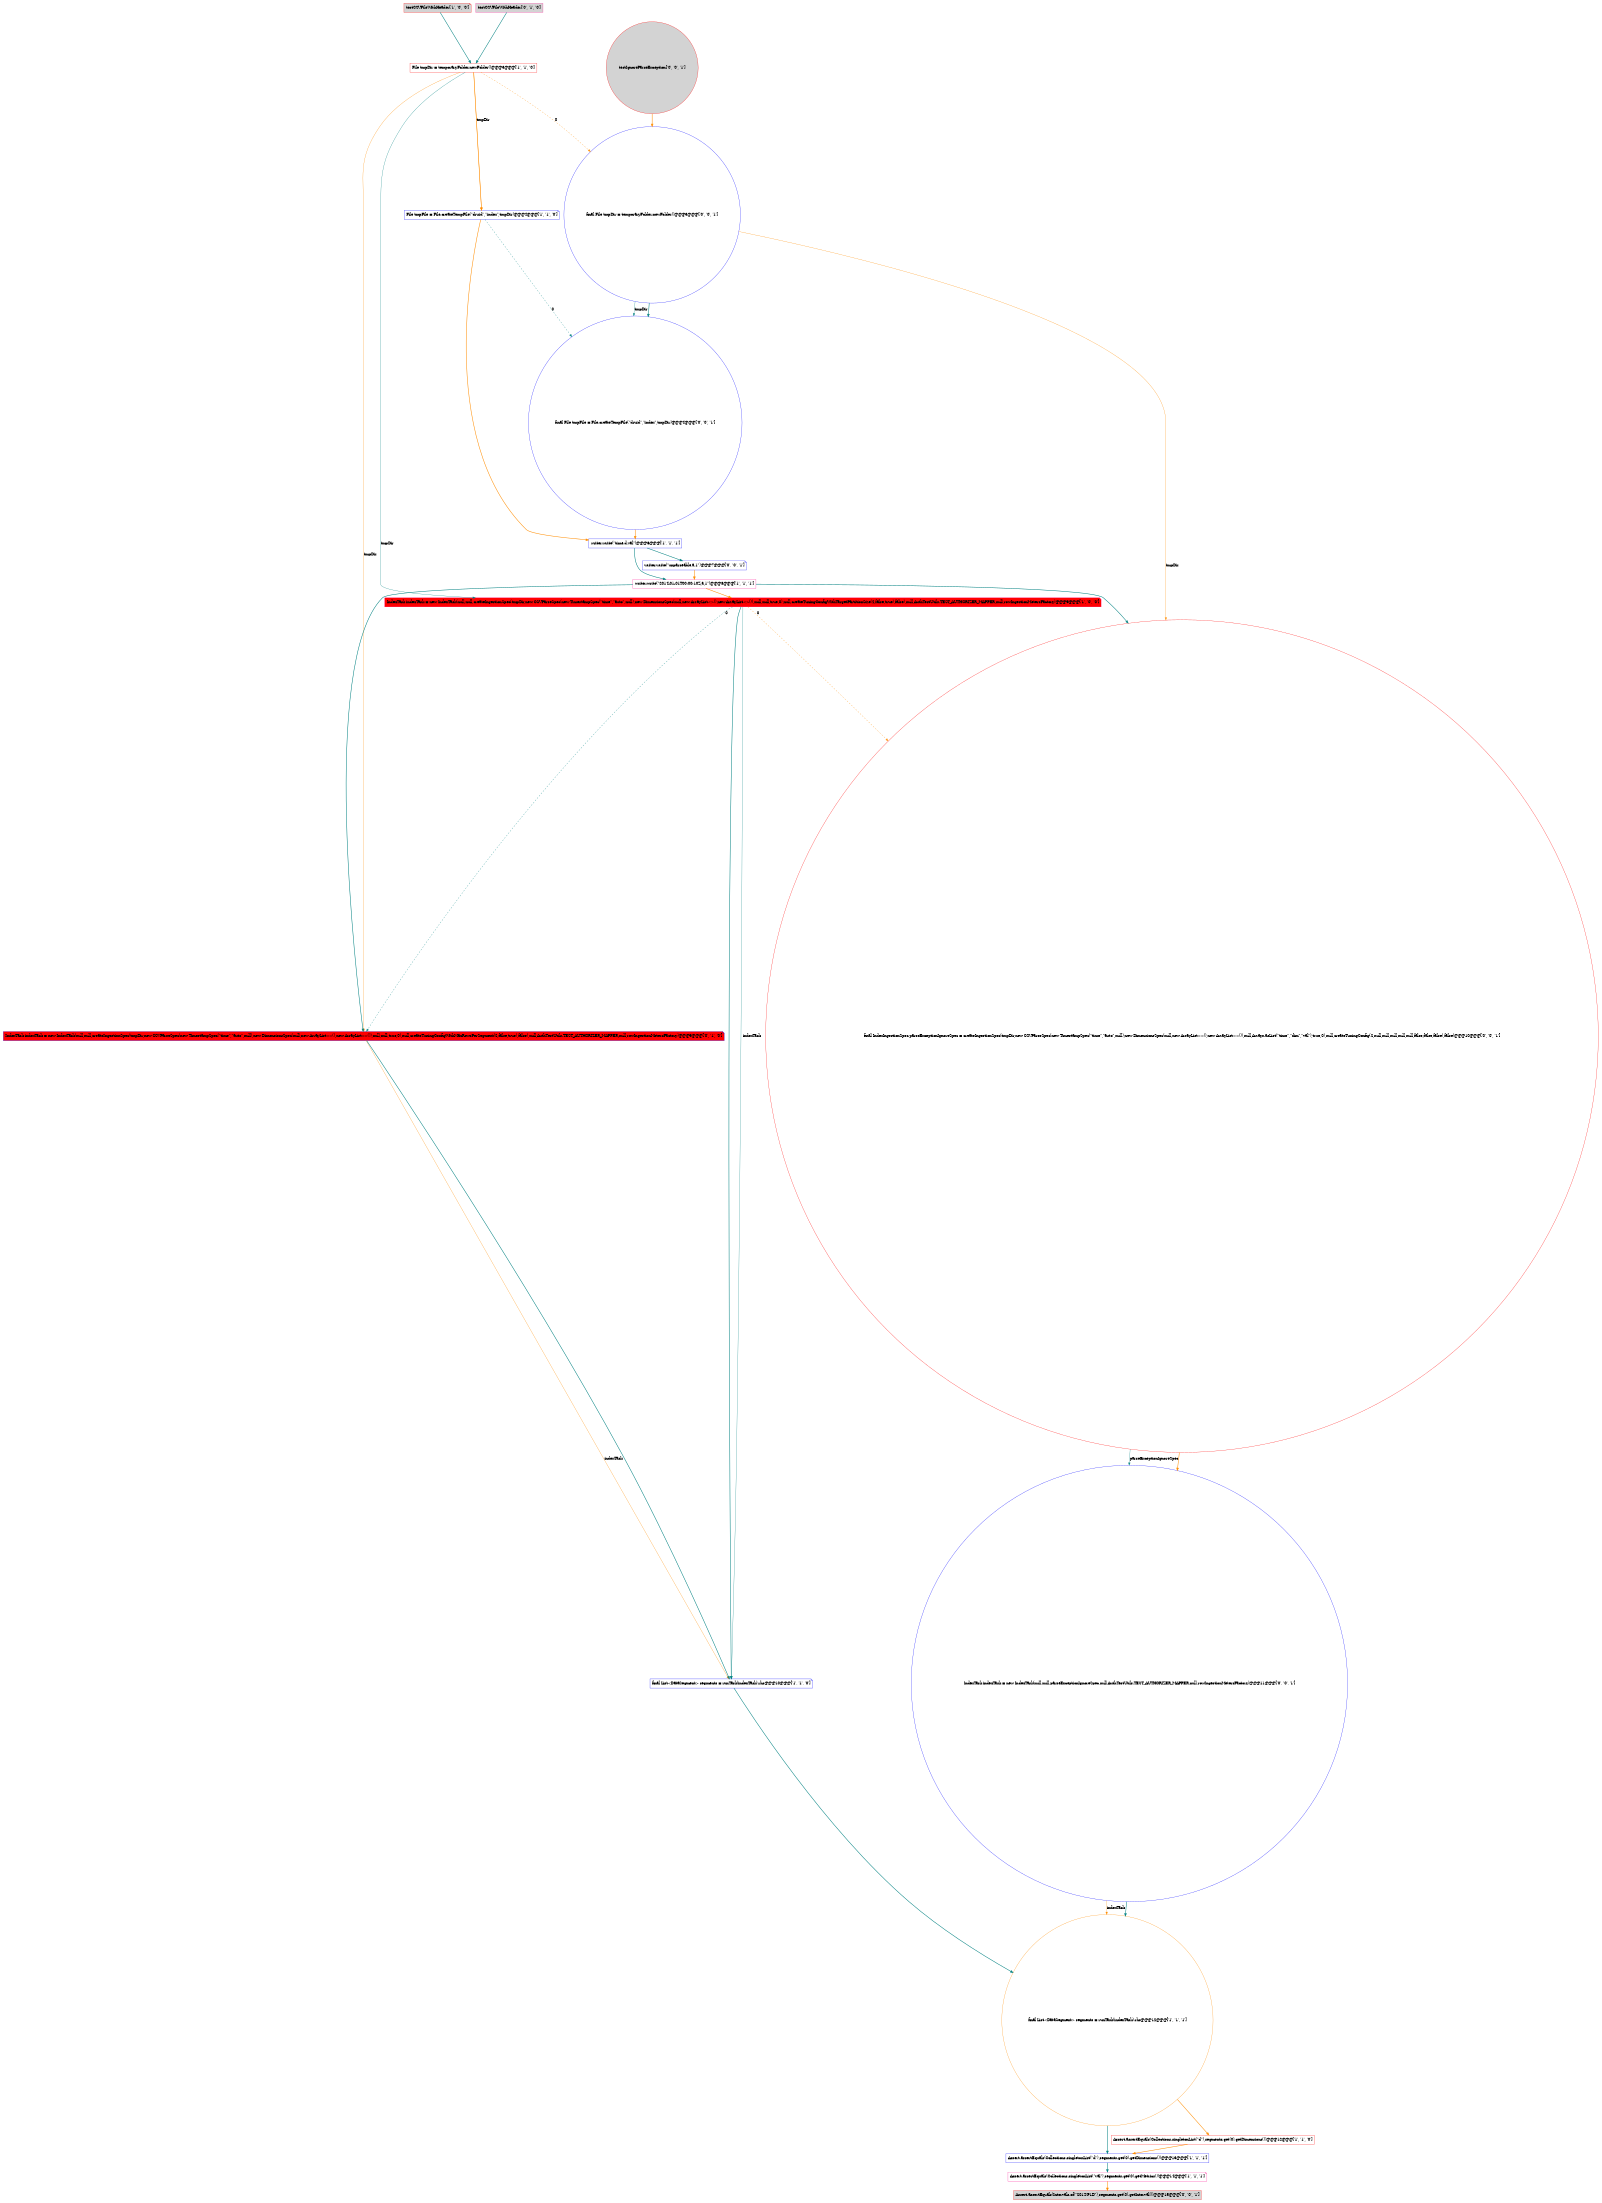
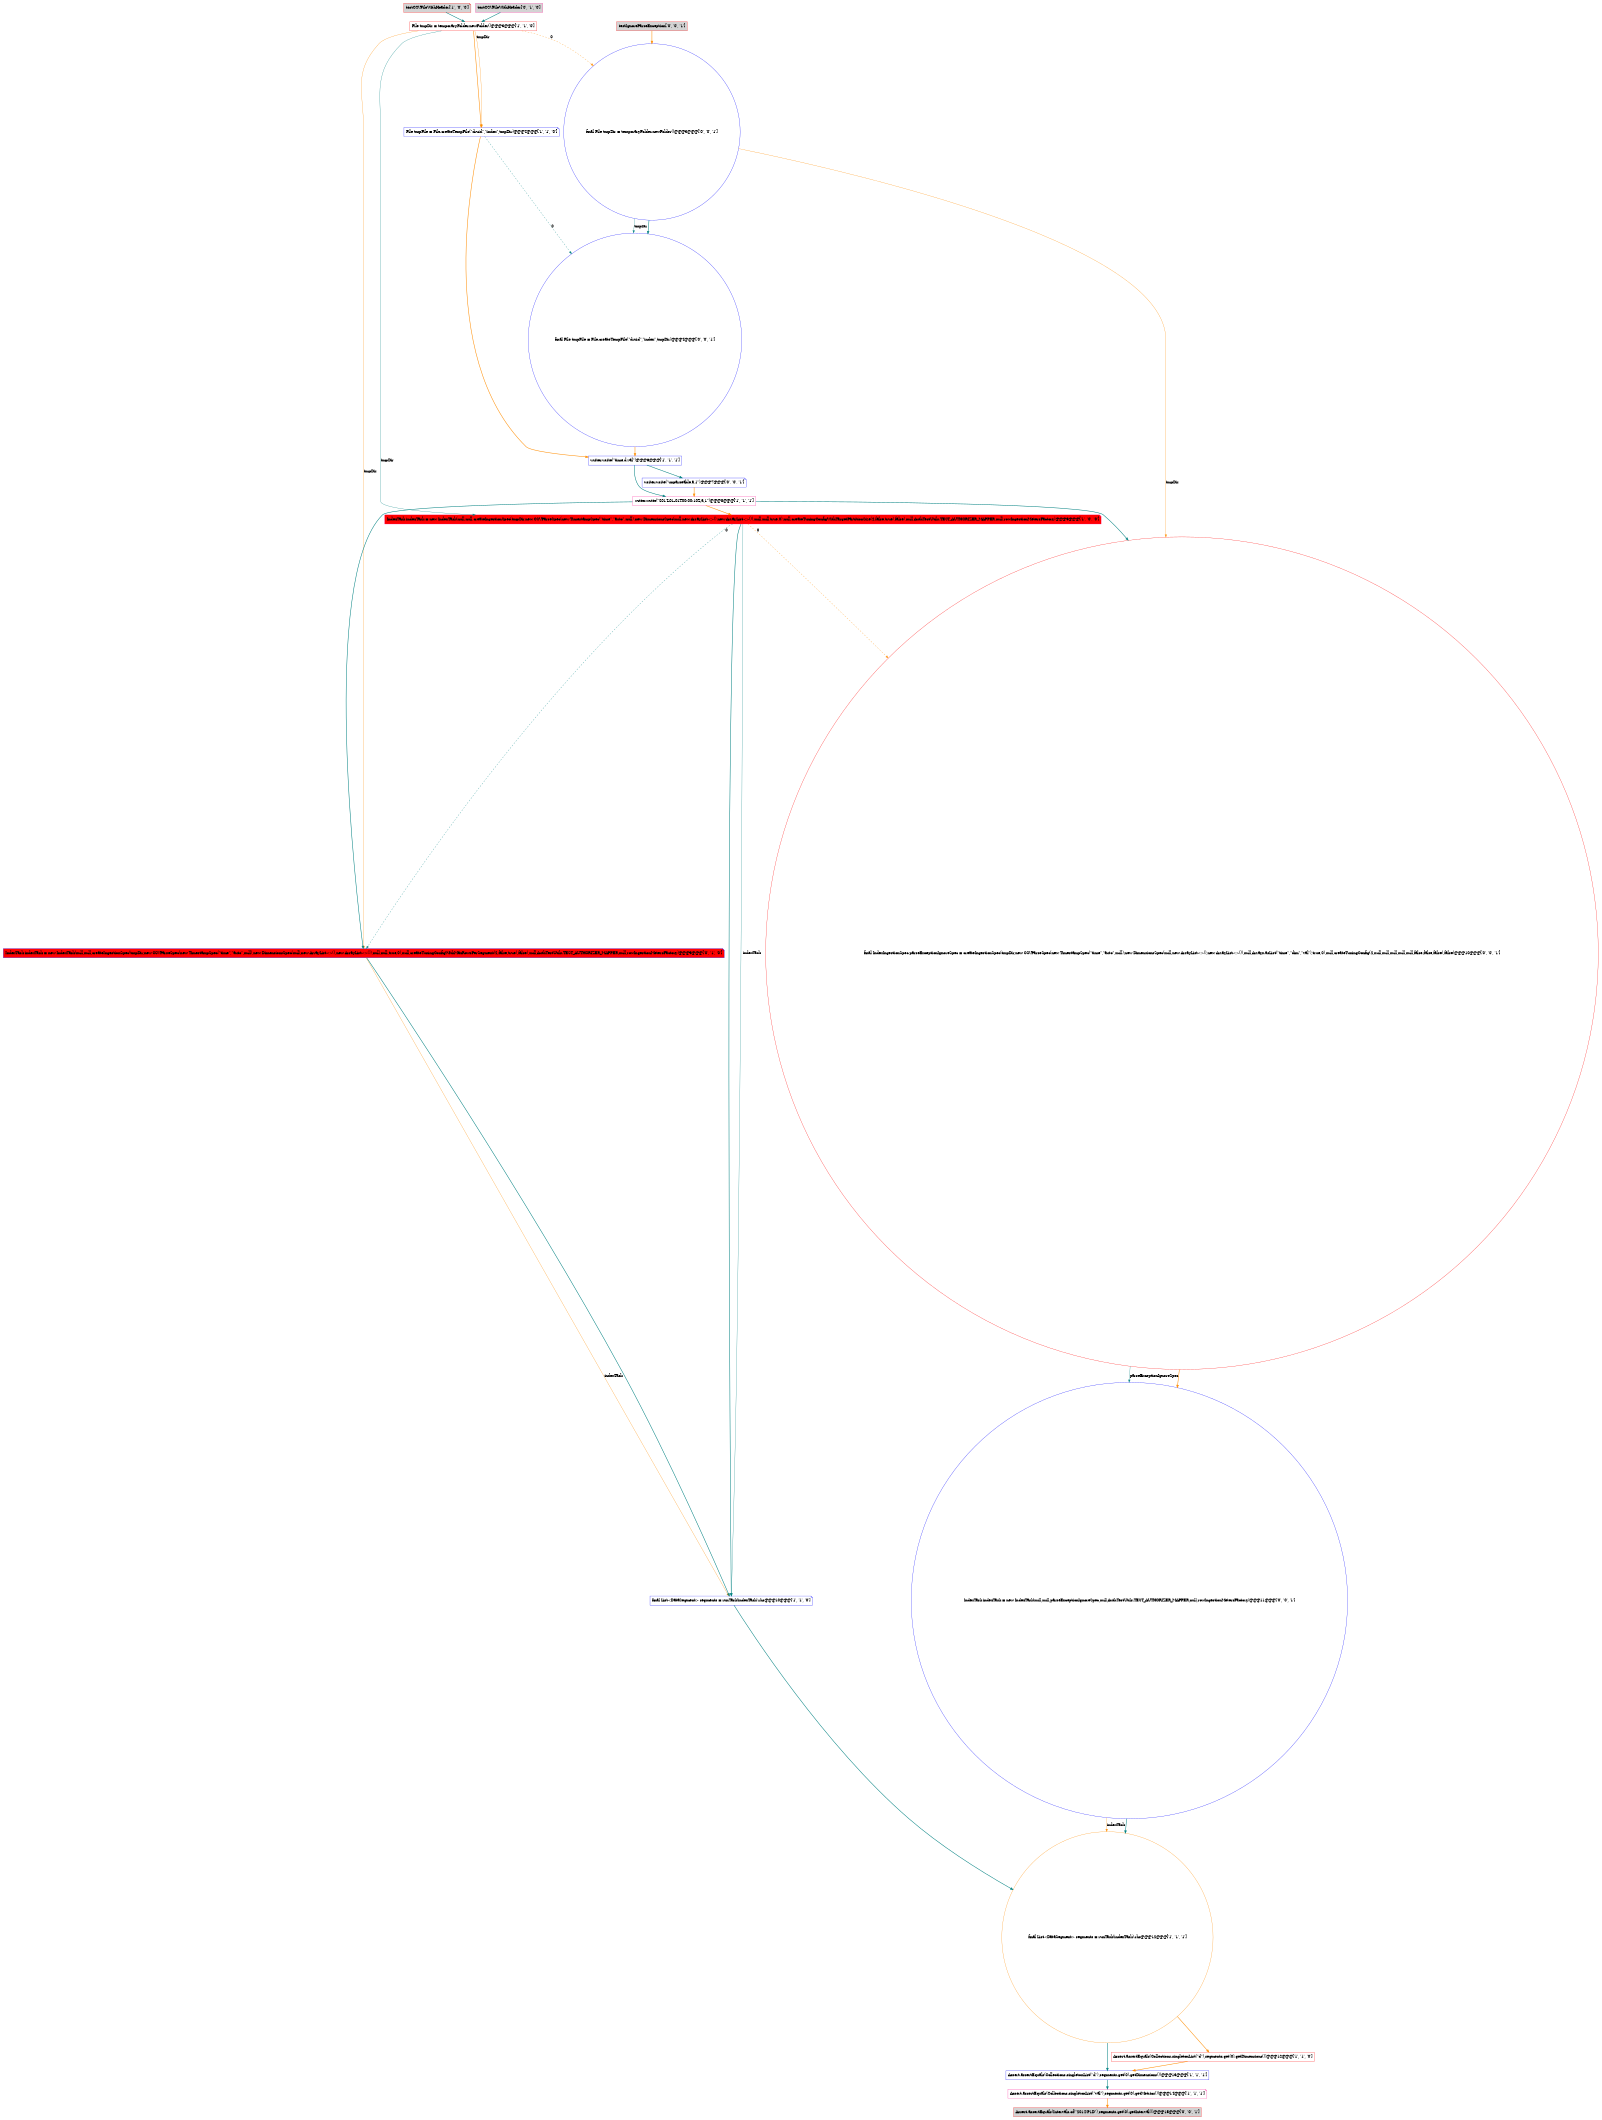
node "testIgnoreParseException['0', '0', '1']": shape circle -> box
